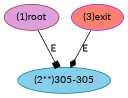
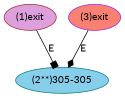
node "(1)root": label "(1)root" -> "(1)exit"
